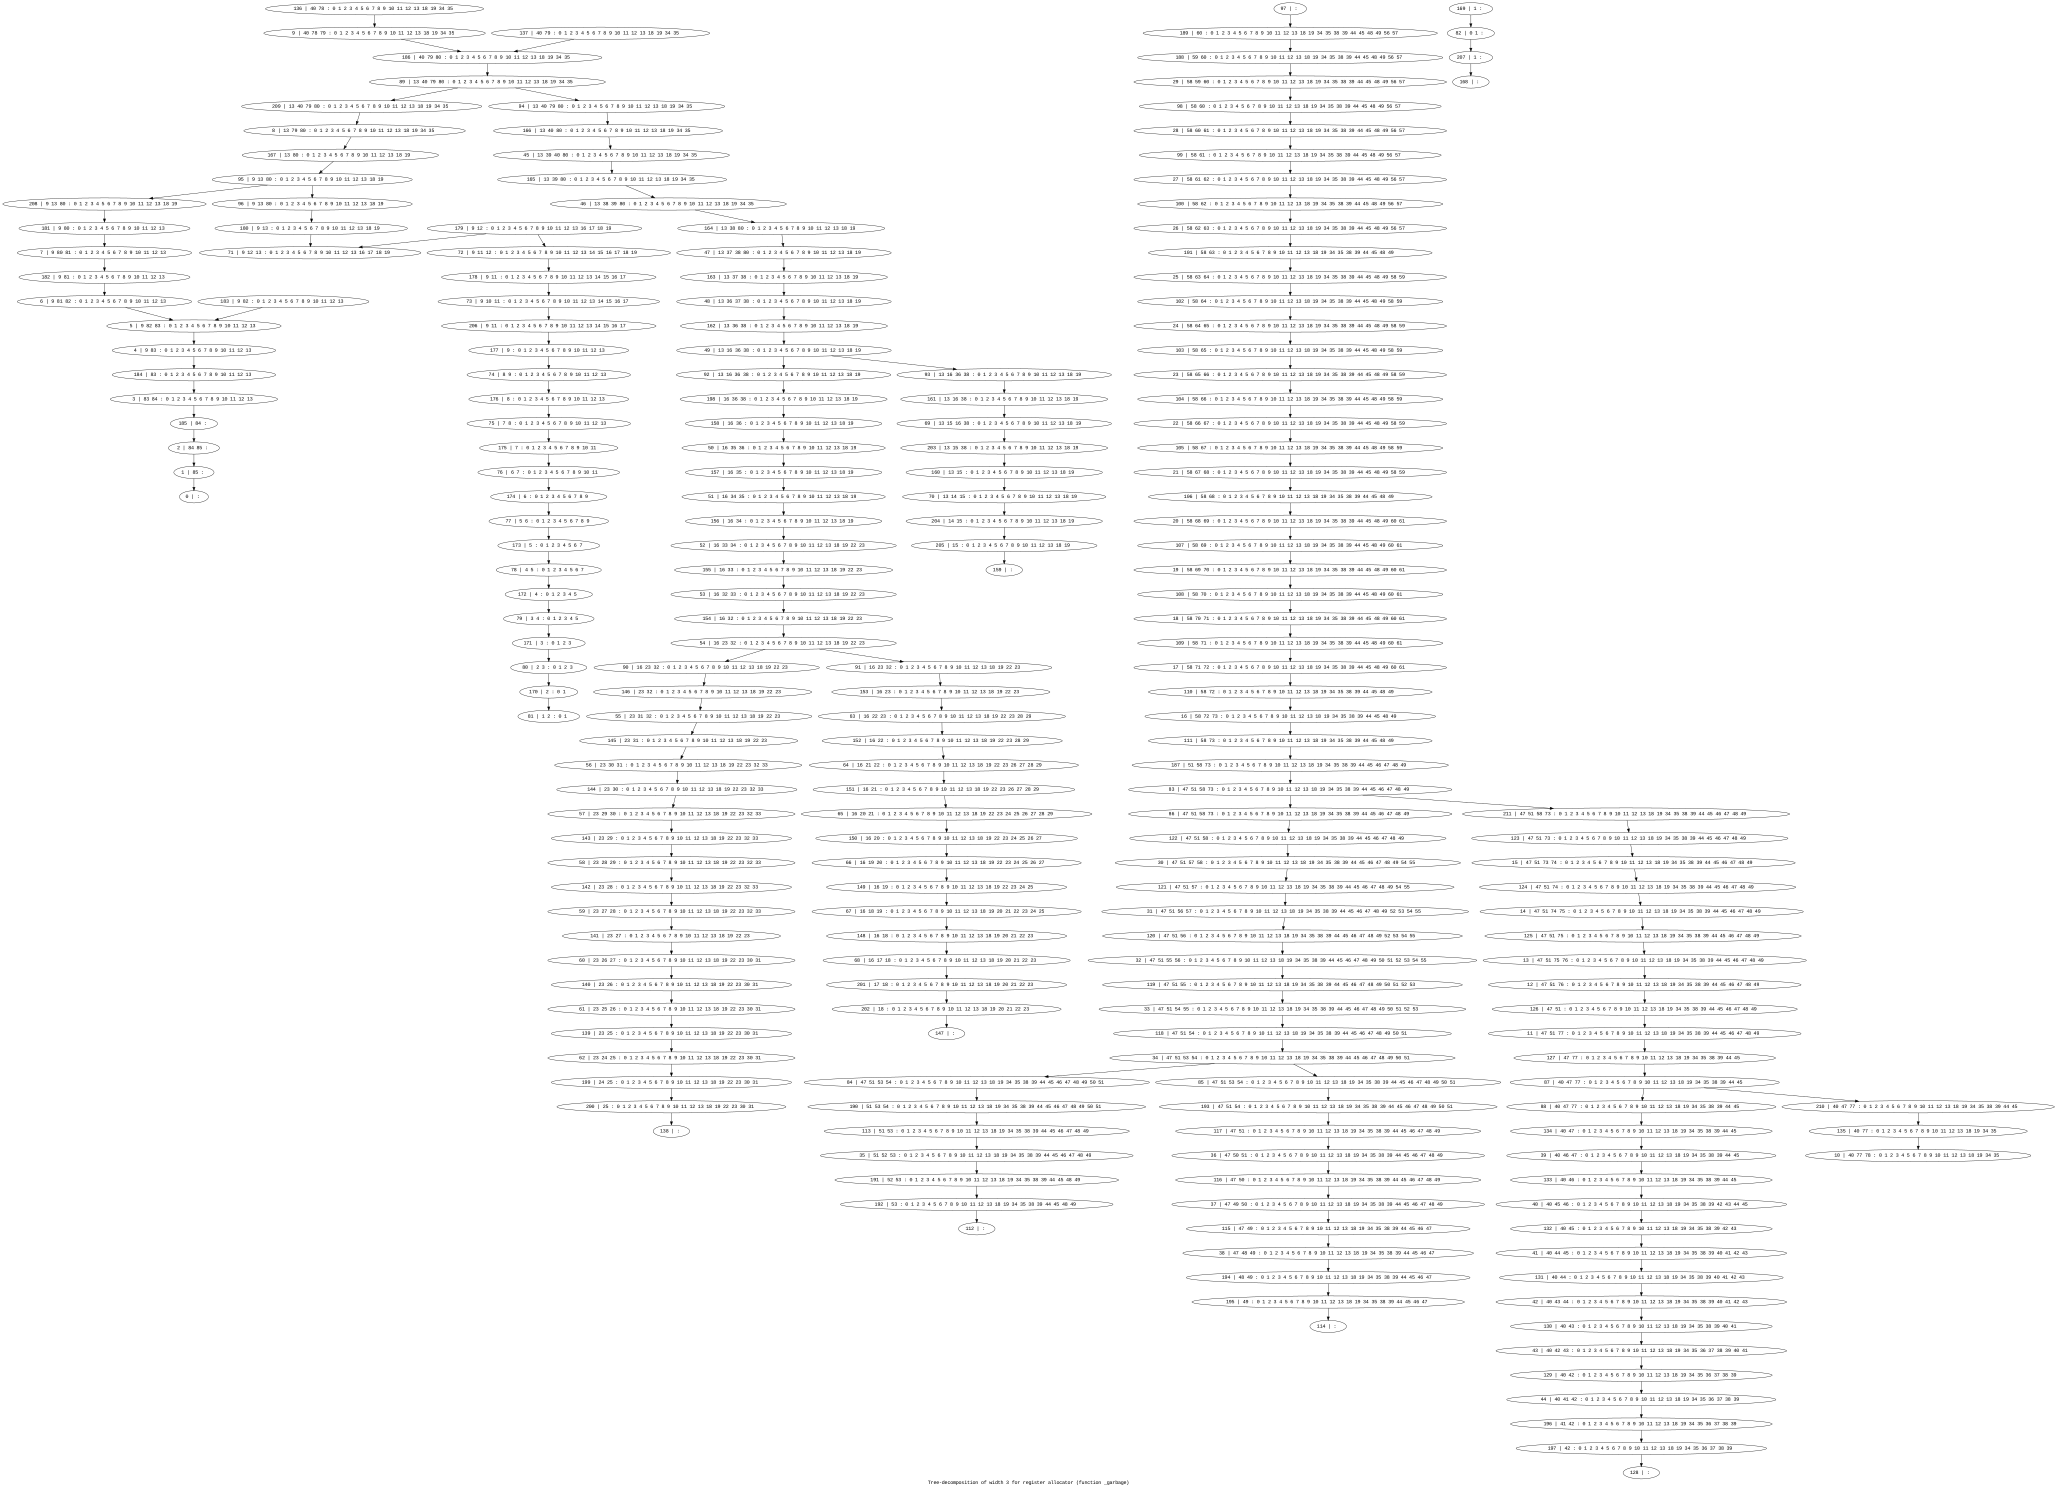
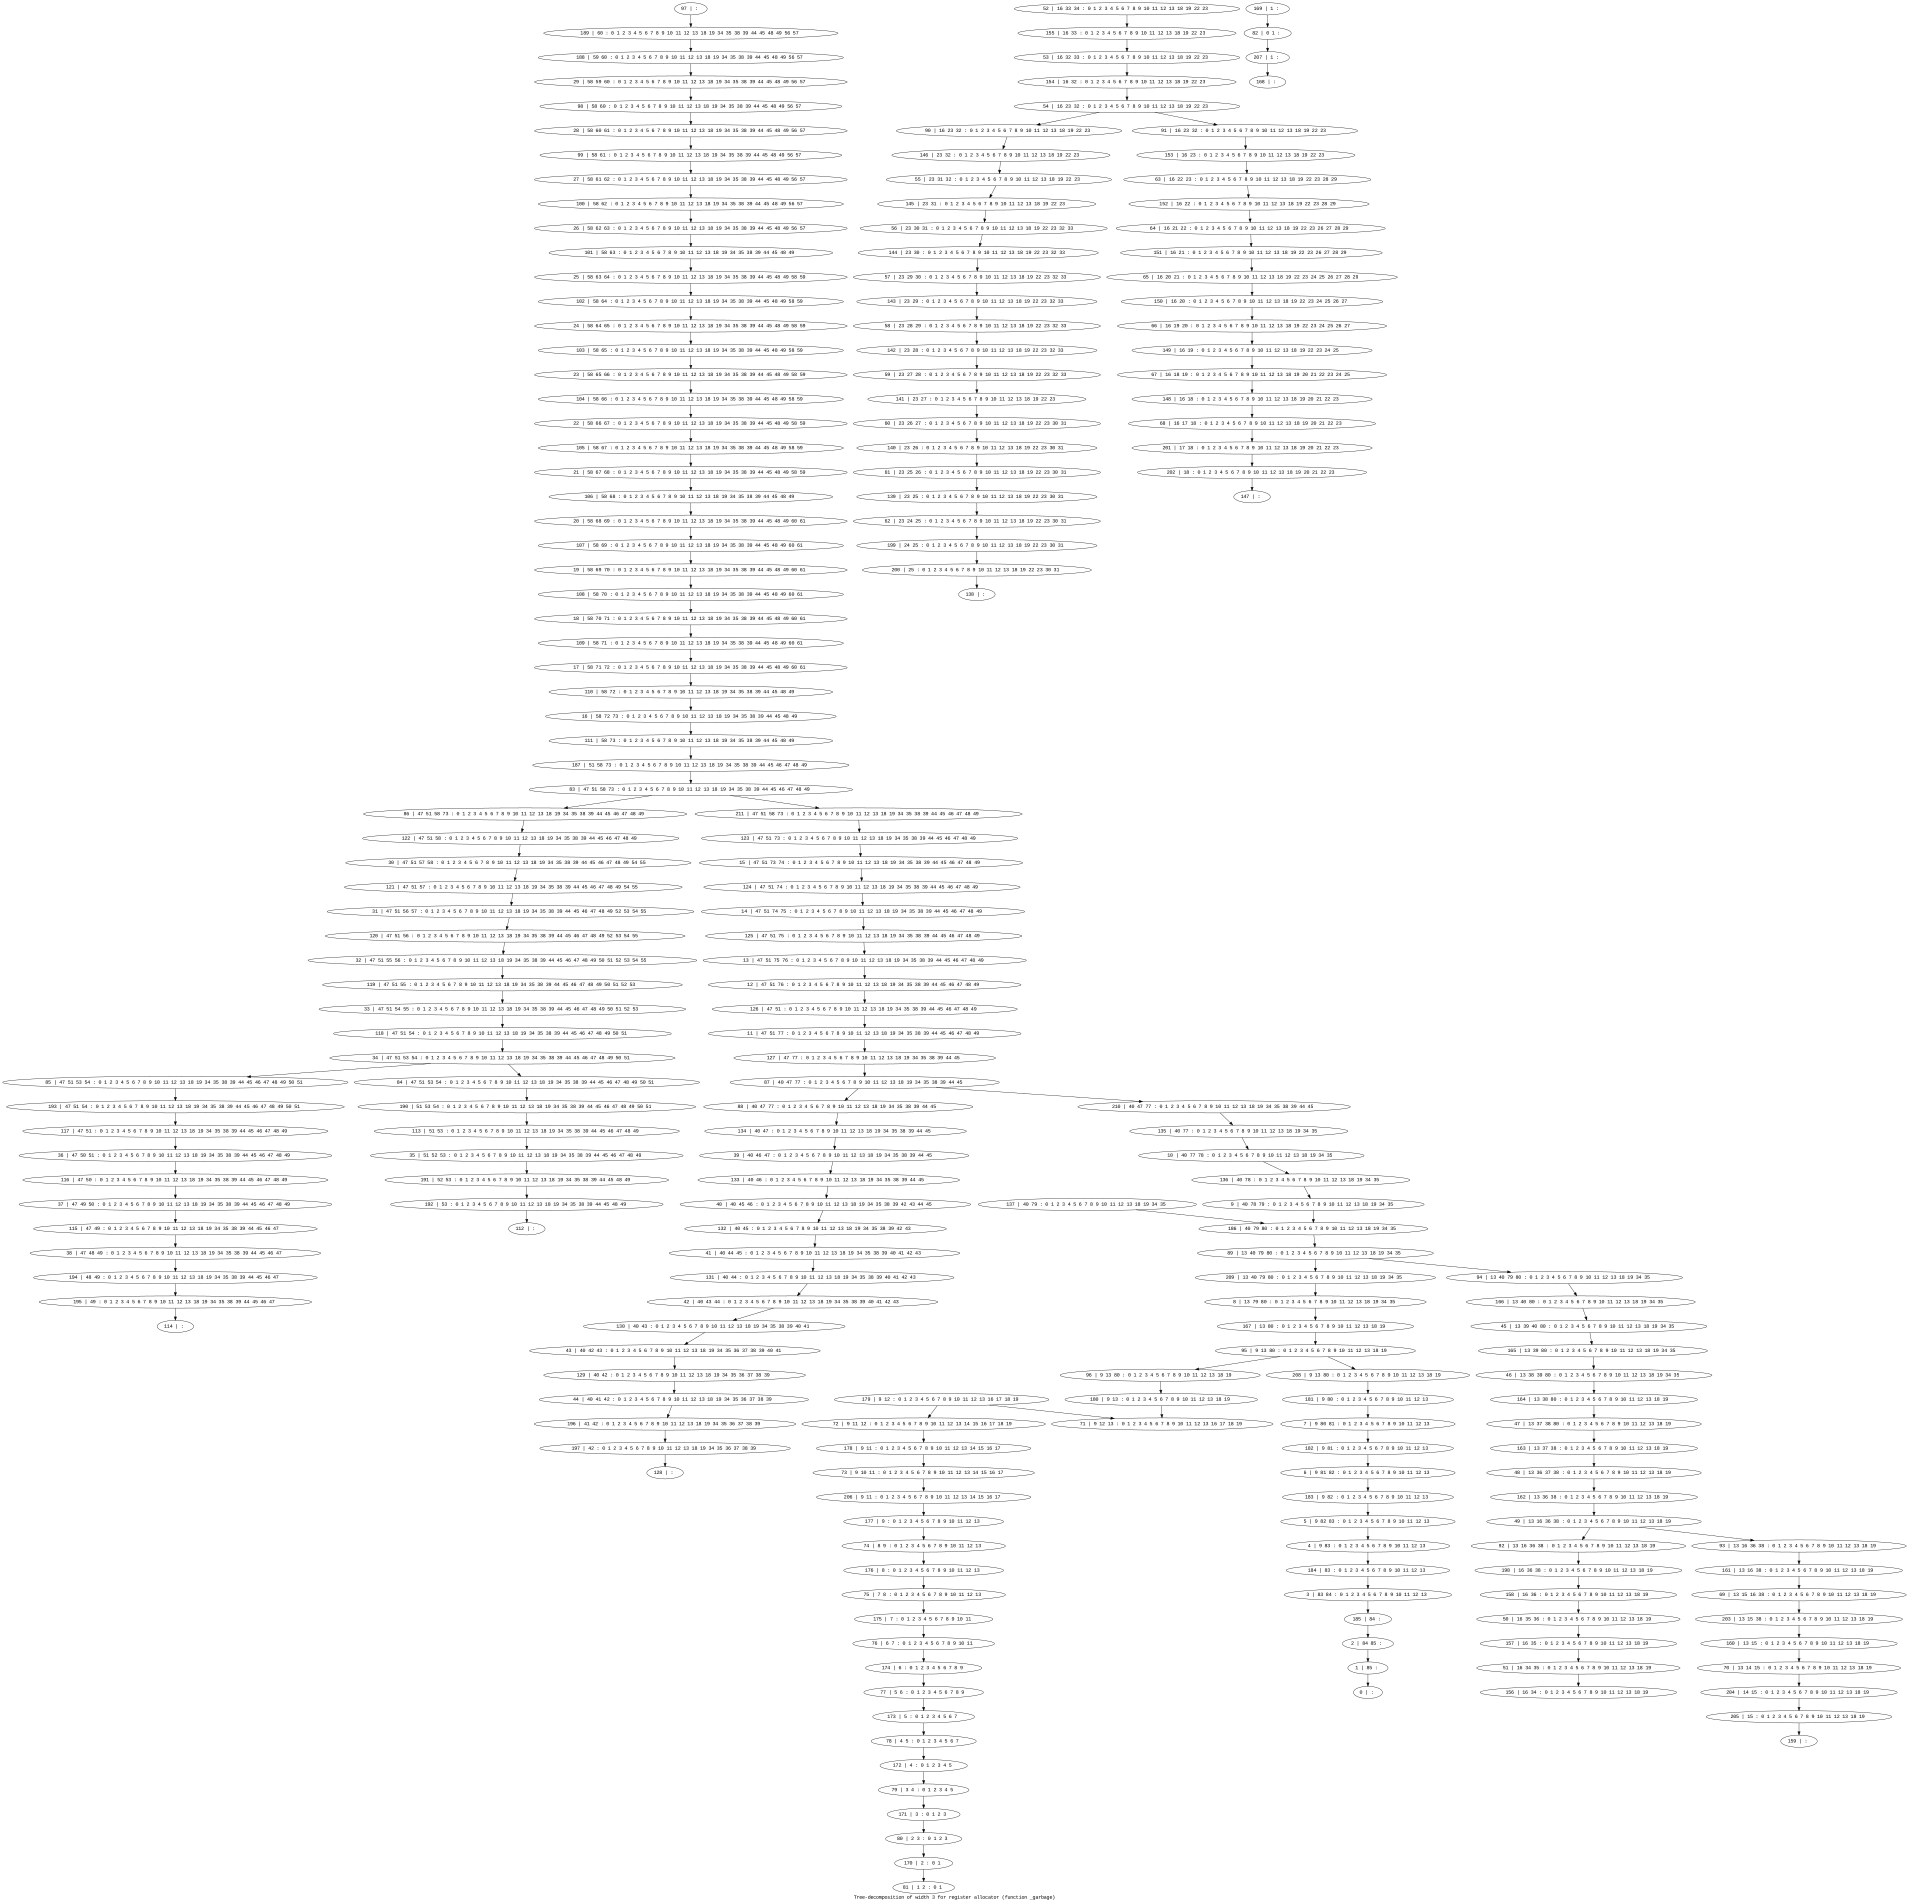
edge "6 | 9 81 82 : 0 1 2 3 4 5 6 7 8 9 10 11 12 13" -> "5 | 9 82 83 : 0 1 2 3 4 5 6 7 8 9 10 11 12 13": now "6 | 9 81 82 : 0 1 2 3 4 5 6 7 8 9 10 11 12 13" -> "183 | 9 82 : 0 1 2 3 4 5 6 7 8 9 10 11 12 13"
edge "156 | 16 34 : 0 1 2 3 4 5 6 7 8 9 10 11 12 13 18 19" -> "52 | 16 33 34 : 0 1 2 3 4 5 6 7 8 9 10 11 12 13 18 19 22 23": removed
edge "10 | 40 77 78 : 0 1 2 3 4 5 6 7 8 9 10 11 12 13 18 19 34 35" -> "136 | 40 78 : 0 1 2 3 4 5 6 7 8 9 10 11 12 13 18 19 34 35": added
